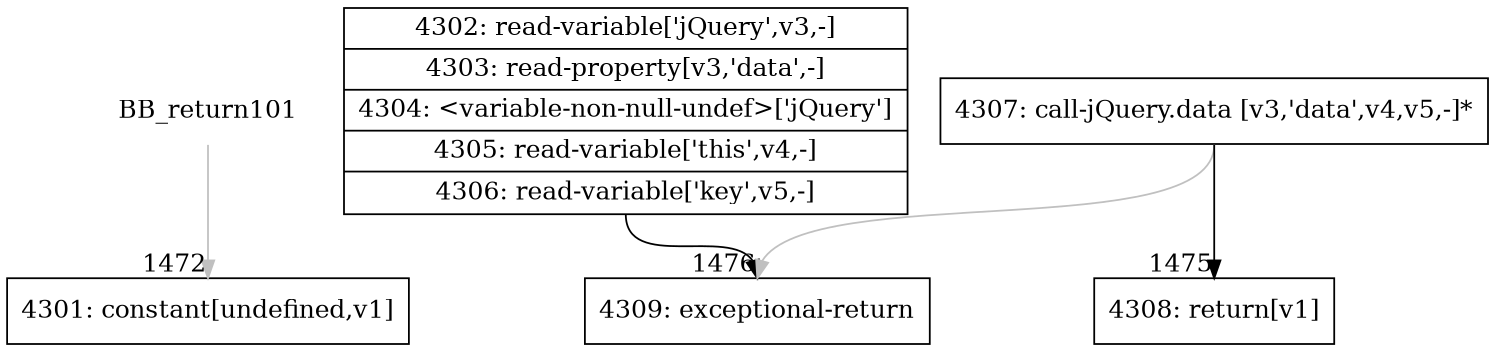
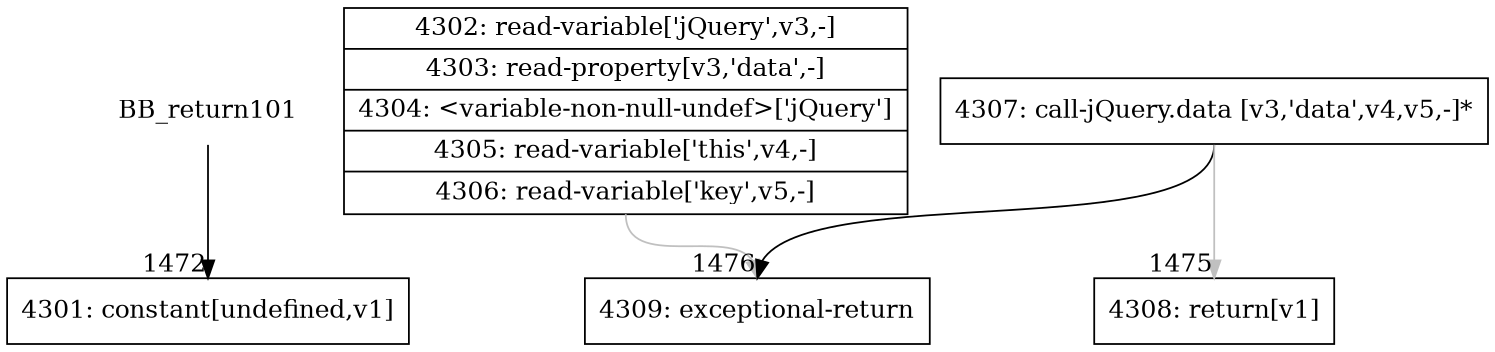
edge "BB_return101" -> "4301: constant[undefined,v1]": color gray -> black
edge "4307: call-jQuery.data [v3,'data',v4,v5,-]*" -> "4308: return[v1]": color black -> gray
edge "4307: call-jQuery.data [v3,'data',v4,v5,-]*" -> "4309: exceptional-return": color gray -> black
edge "4302: read-variable['jQuery',v3,-]" -> "4309: exceptional-return": color black -> gray
